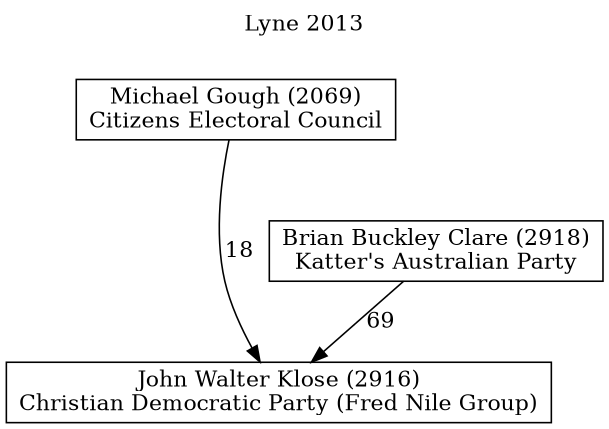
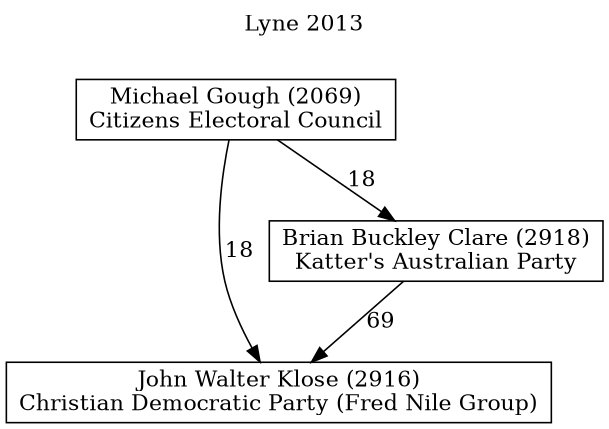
edge "Michael Gough (2069) Citizens Electoral Council" -> "Brian Buckley Clare (2918) Katter's Australian Party": added, label "18"
